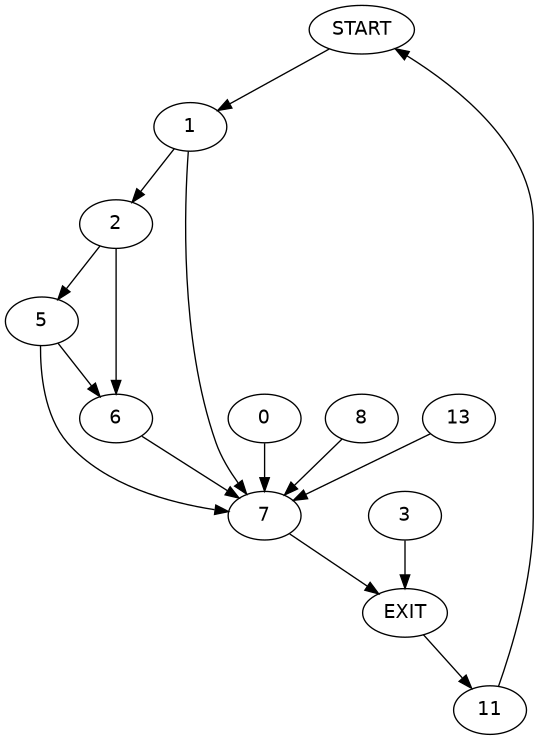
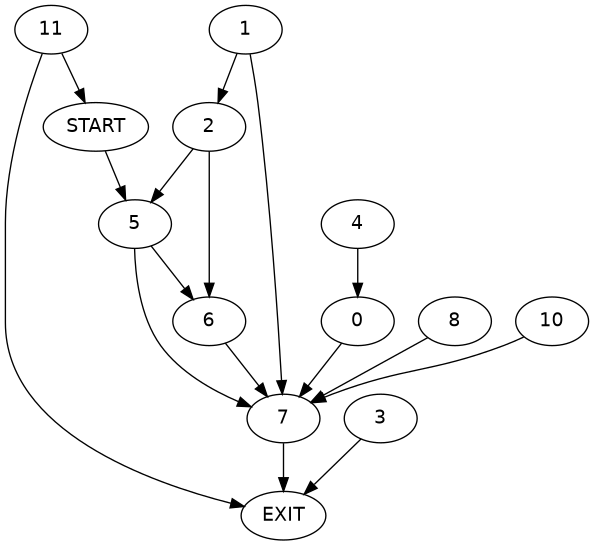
edge "START" -> "1": now "START" -> "5"
node "4": added
node "13": label "13" -> "10"
edge "EXIT" -> "11": reversed
